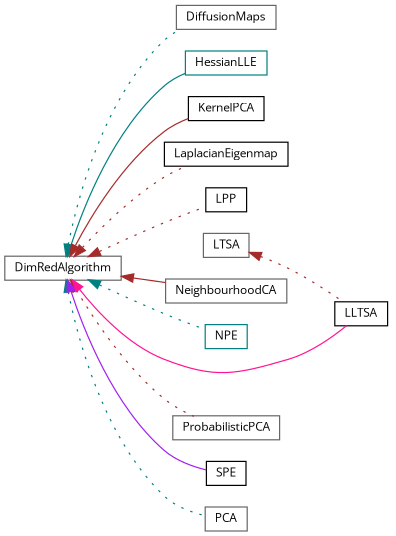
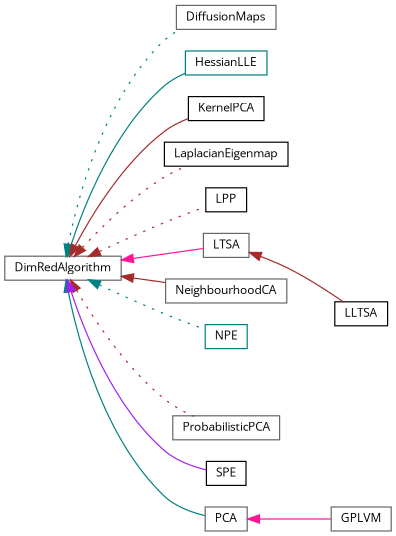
edge "LLTSA" -> "LTSA": style dotted -> solid
edge "LLTSA" -> "DimRedAlgorithm": now "LTSA" -> "DimRedAlgorithm"
edge "PCA" -> "DimRedAlgorithm": style dotted -> solid
node "GPLVM": added
